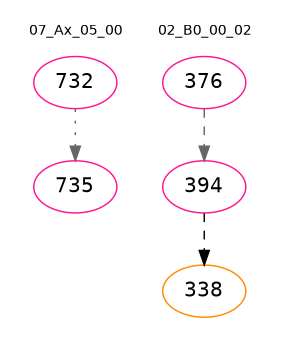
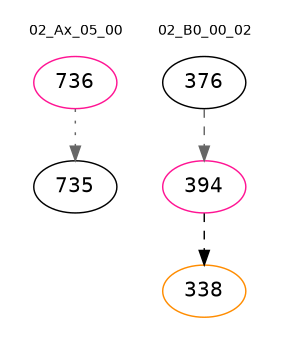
cluster "07_Ax_05_00": label "07_Ax_05_00" -> "02_Ax_05_00"
node "732": label "732" -> "736"
node "376": color deeppink -> black
node "735": color deeppink -> black
